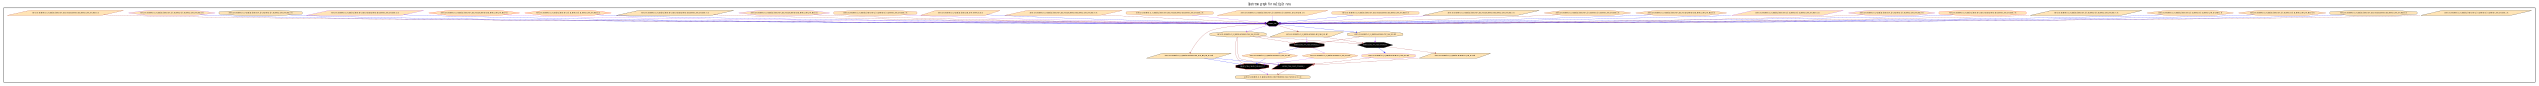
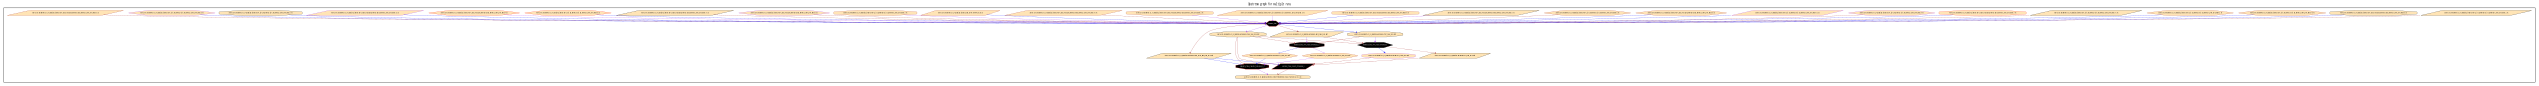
node "prepare_step": color purple -> red
